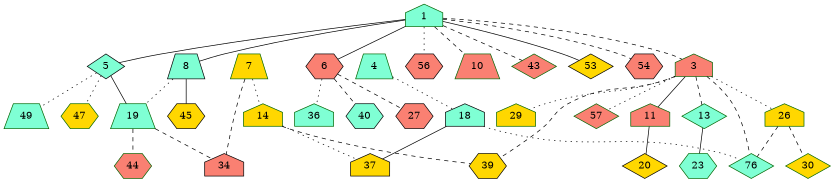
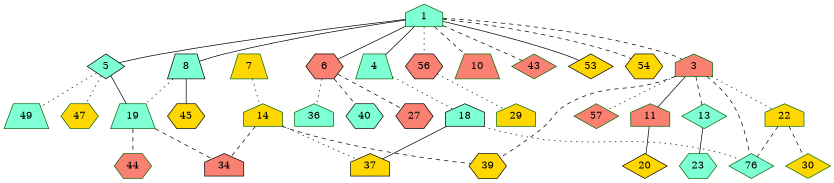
edge "1" -- "4": added
node "54": fillcolor salmon -> gold
edge "3" -- "29": now "56" -- "29"
edge "7" -- "34": now "14" -- "34"
node "26": label "26" -> "22"
